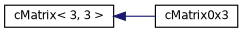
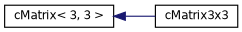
node "cMatrix0x3": label "cMatrix0x3" -> "cMatrix3x3"
